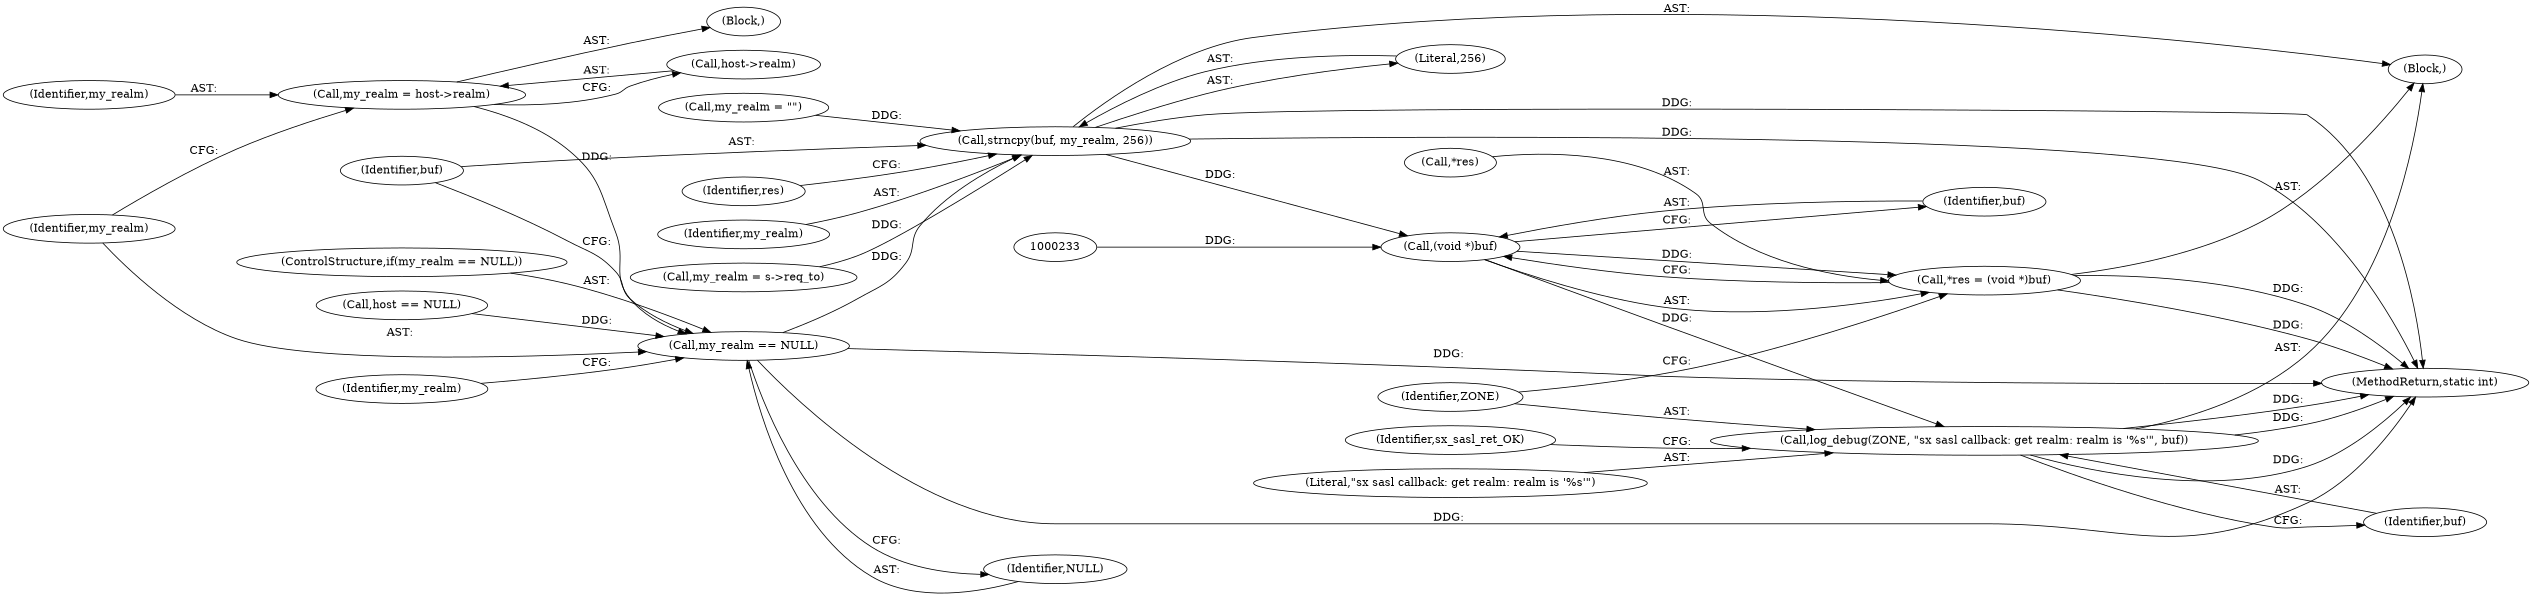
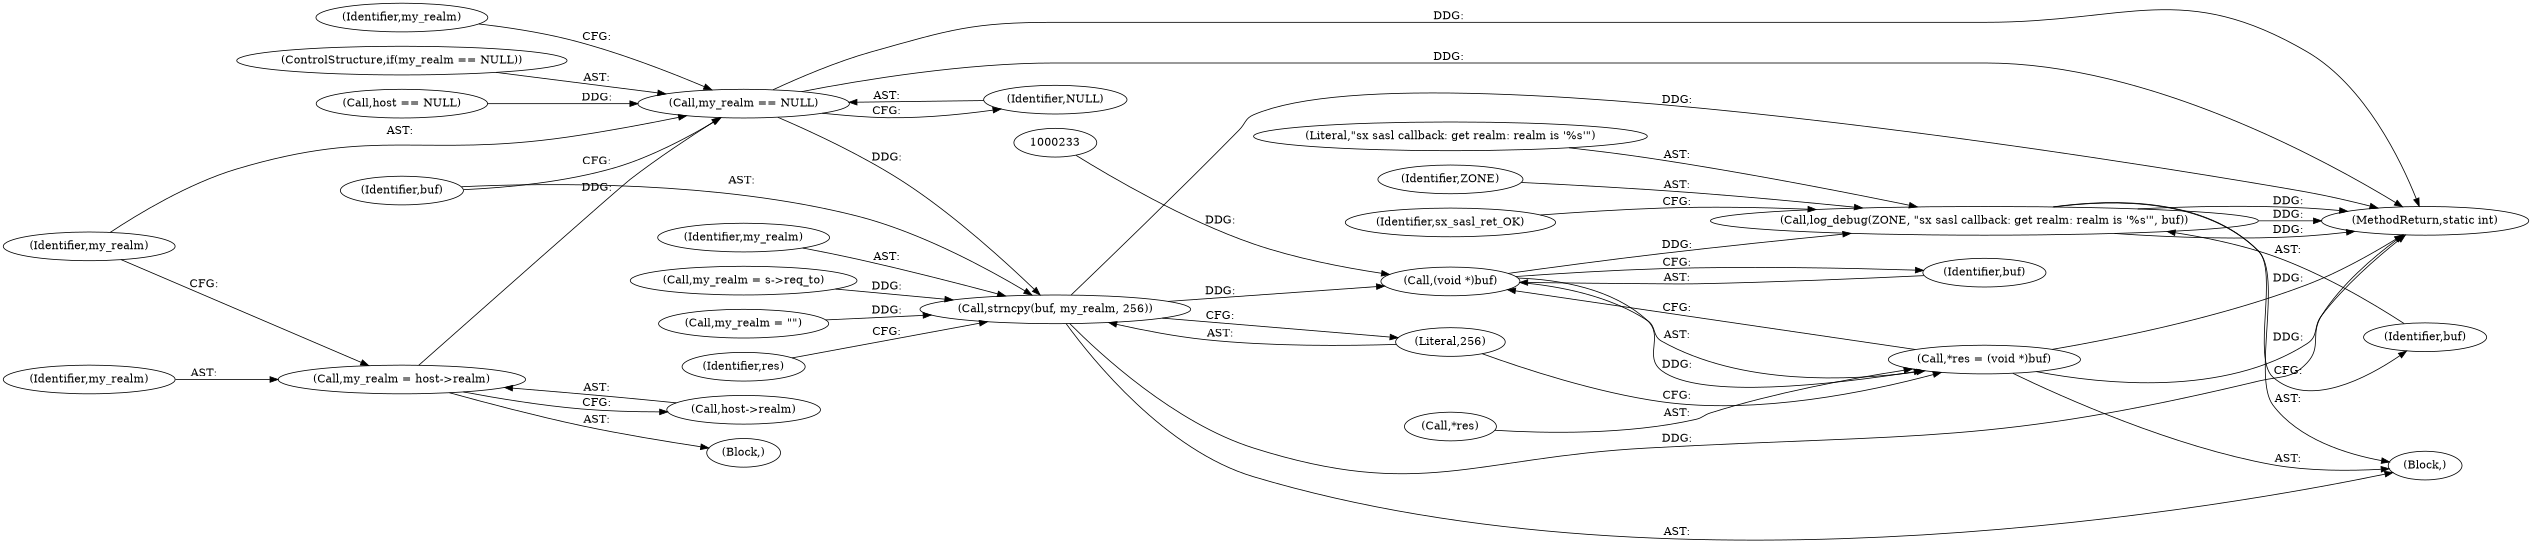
edge "(Call,strncpy(buf, my_realm, 256))" -> "(Literal,256)": label "AST: " -> "CFG: "
edge "(Identifier,ZONE)" -> "(Call,*res = (void *)buf)": now "(Literal,256)" -> "(Call,*res = (void *)buf)"
